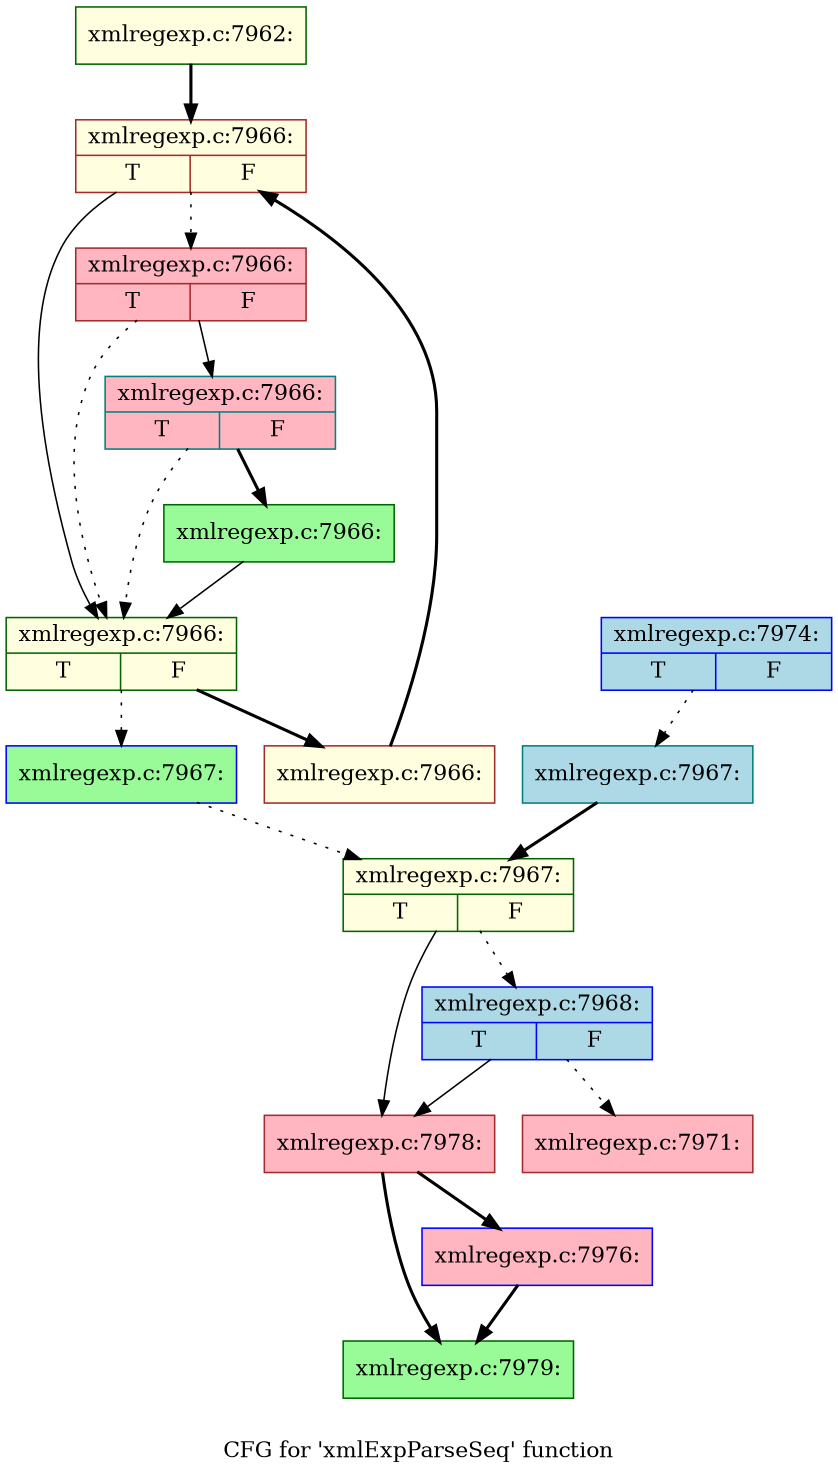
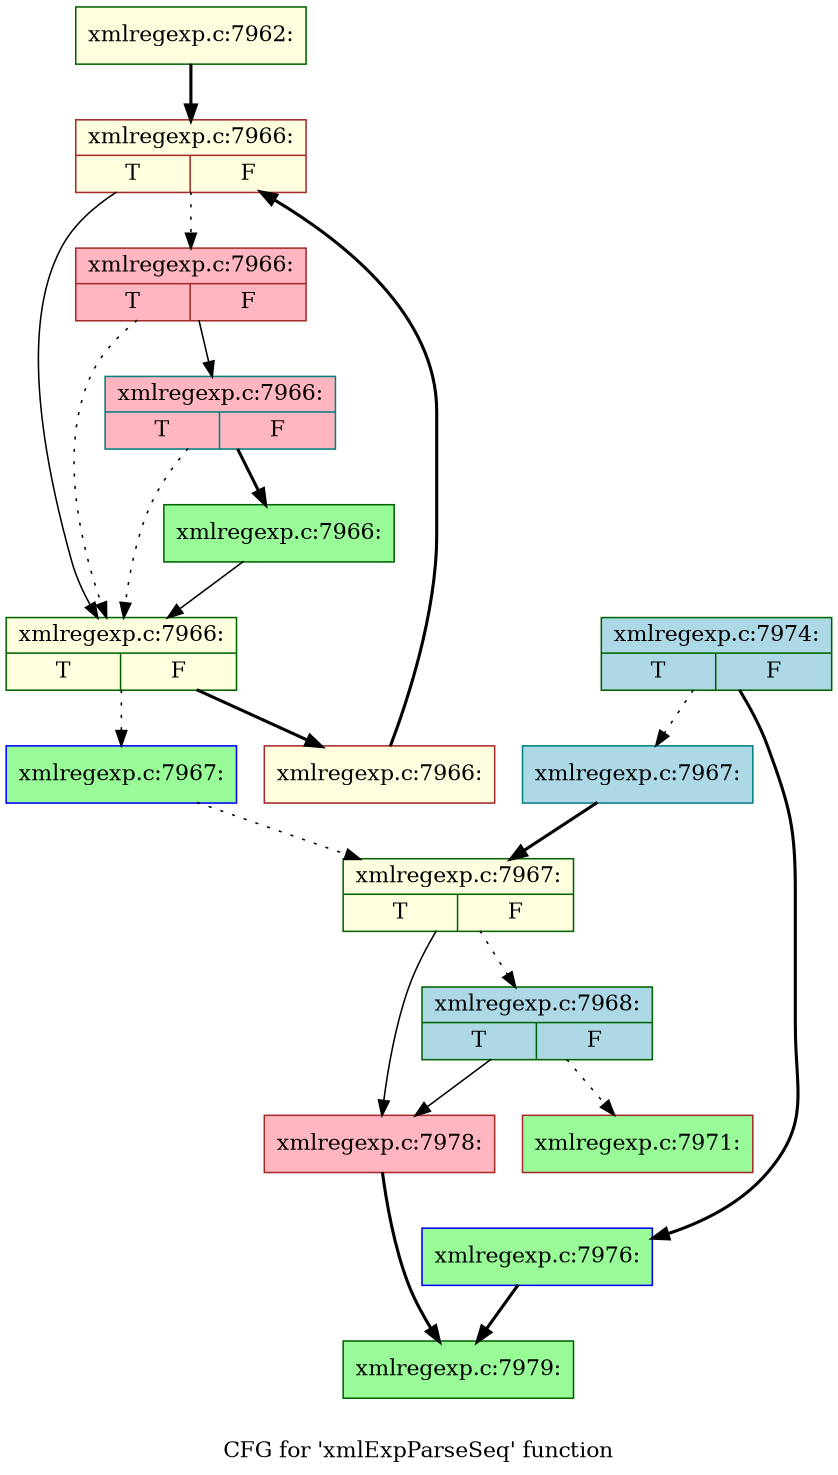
node "xmlregexp.c:7974:": color blue -> darkgreen
node "xmlregexp.c:7968:": color blue -> darkgreen
node "xmlregexp.c:7971:": fillcolor lightpink -> palegreen
edge "xmlregexp.c:7978:" -> "xmlregexp.c:7976:": now "xmlregexp.c:7974:" -> "xmlregexp.c:7976:"
node "xmlregexp.c:7976:": fillcolor lightpink -> palegreen
